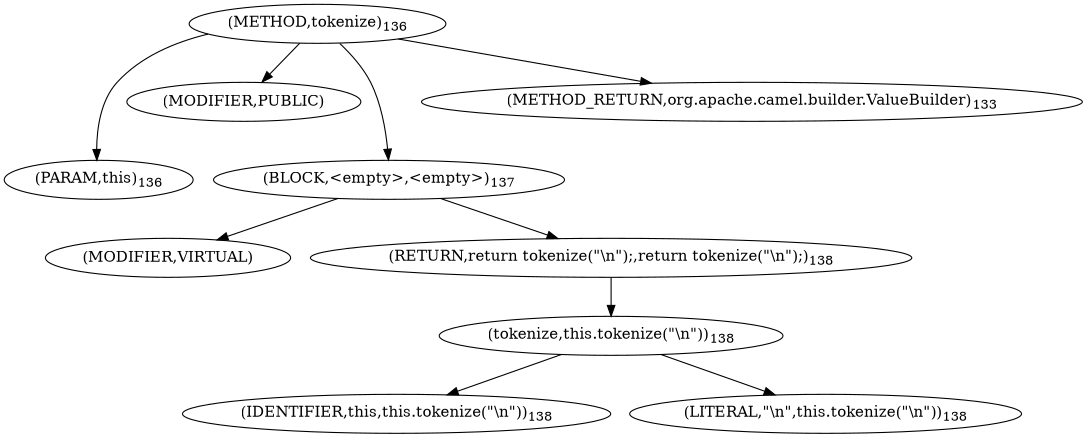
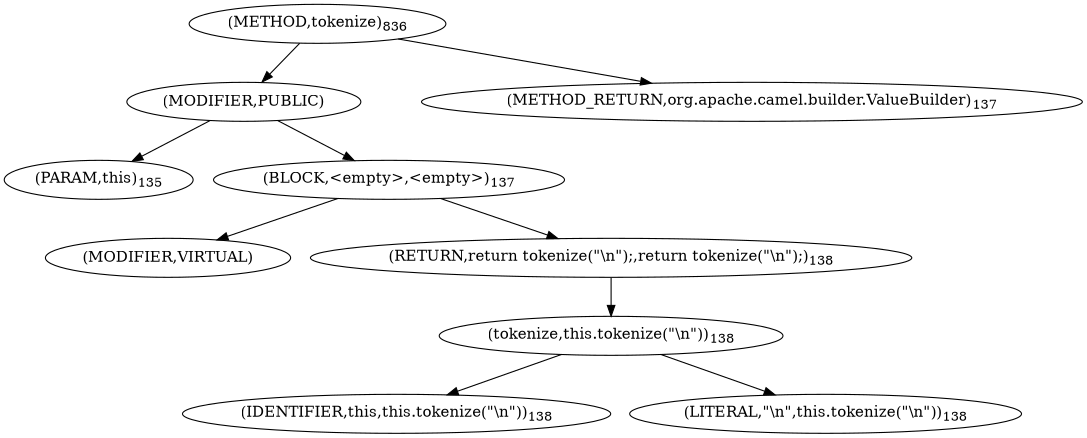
node "(METHOD,tokenize)": text "136" -> "836"
edge "(METHOD,tokenize)" -> "(PARAM,this)": now "(MODIFIER,PUBLIC)" -> "(PARAM,this)"
edge "(METHOD,tokenize)" -> "(BLOCK,<empty>,<empty>)": now "(MODIFIER,PUBLIC)" -> "(BLOCK,<empty>,<empty>)"
node "(METHOD_RETURN,org.apache.camel.builder.ValueBuilder)": text "133" -> "137"
node "(PARAM,this)": text "136" -> "135"
